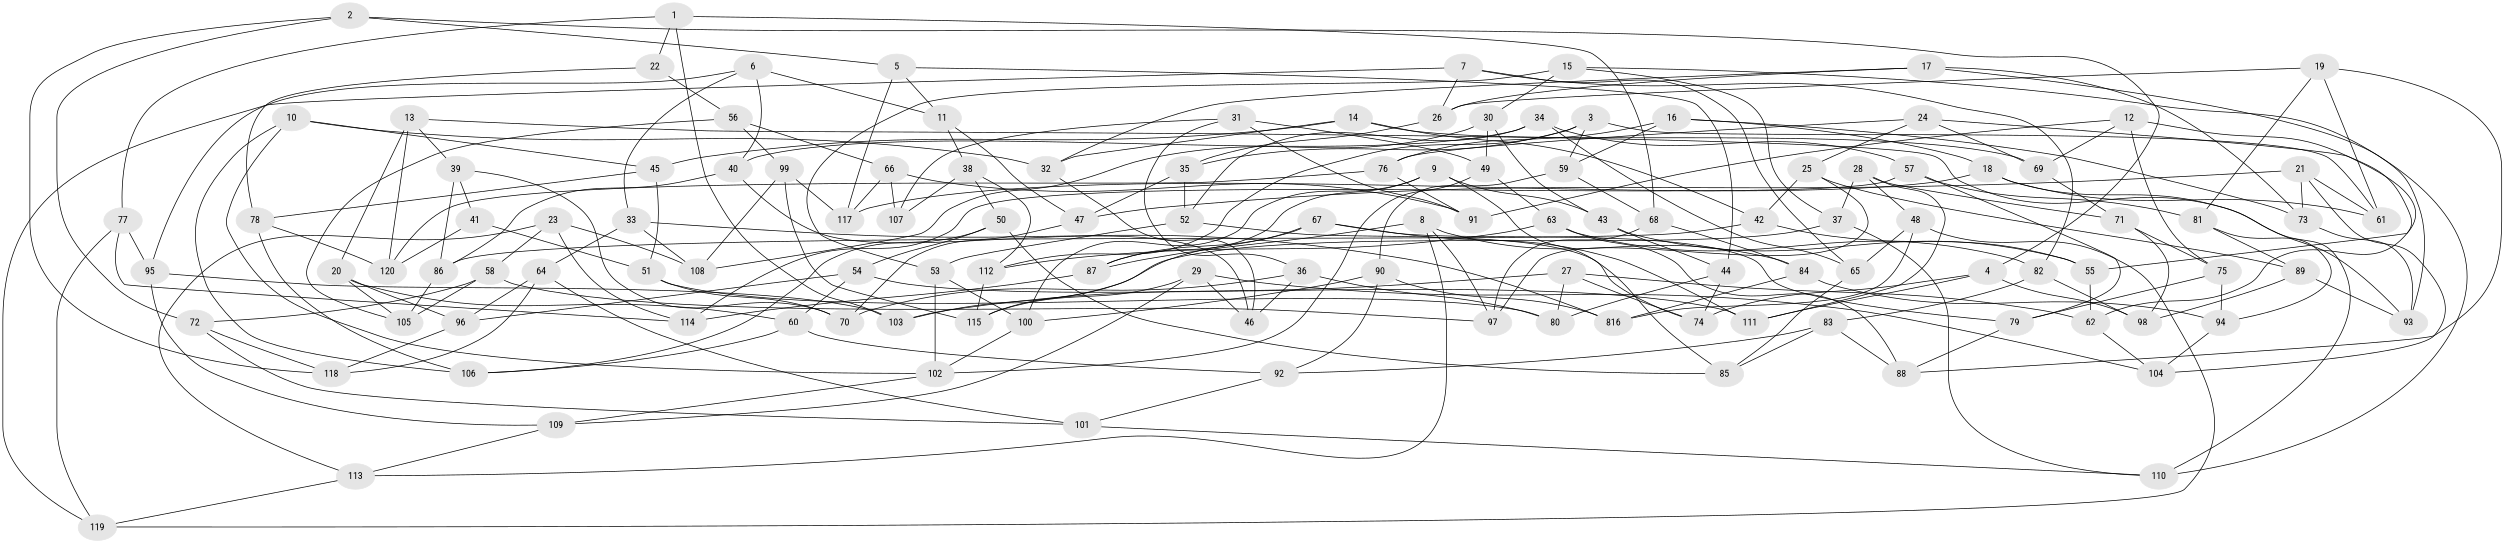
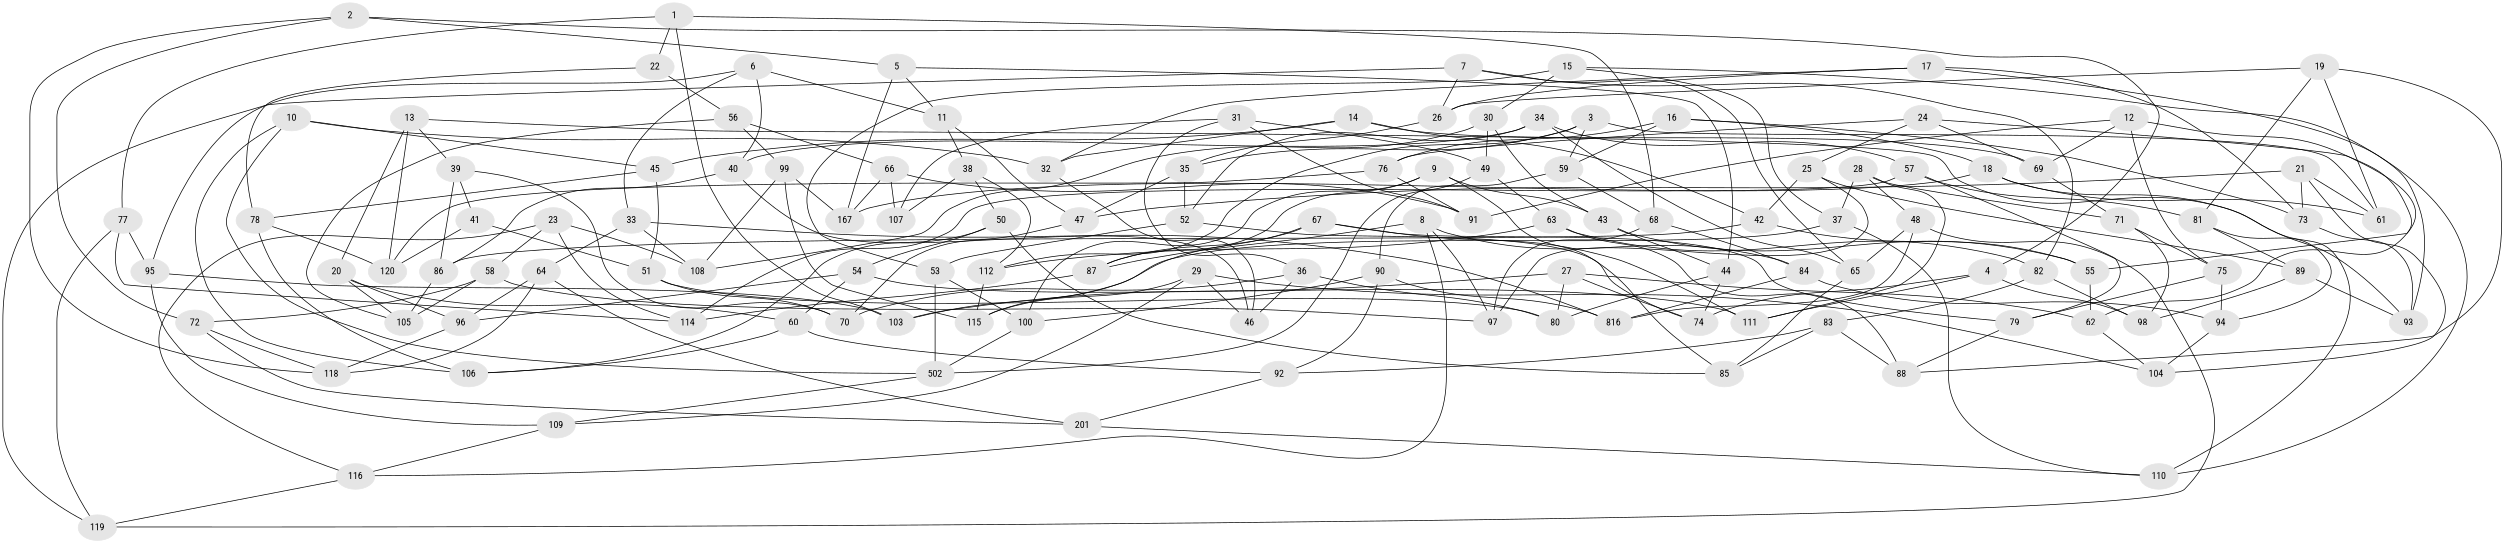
node "117": label "117" -> "167"
node "102": label "102" -> "502"
node "101": label "101" -> "201"
node "113": label "113" -> "116"
